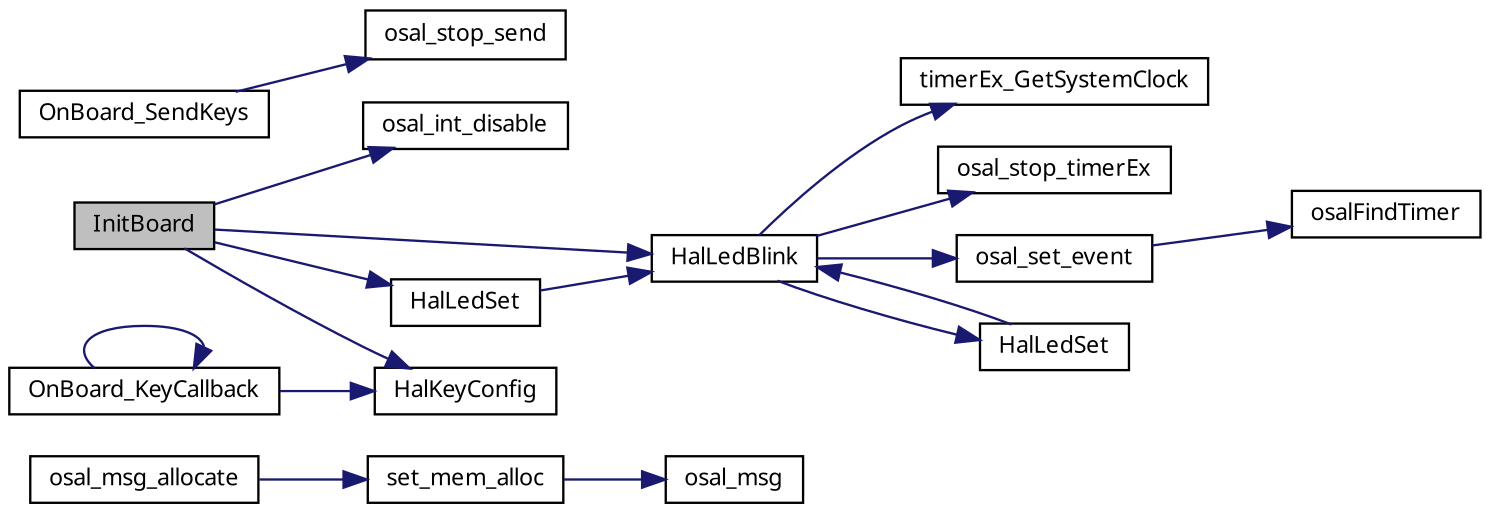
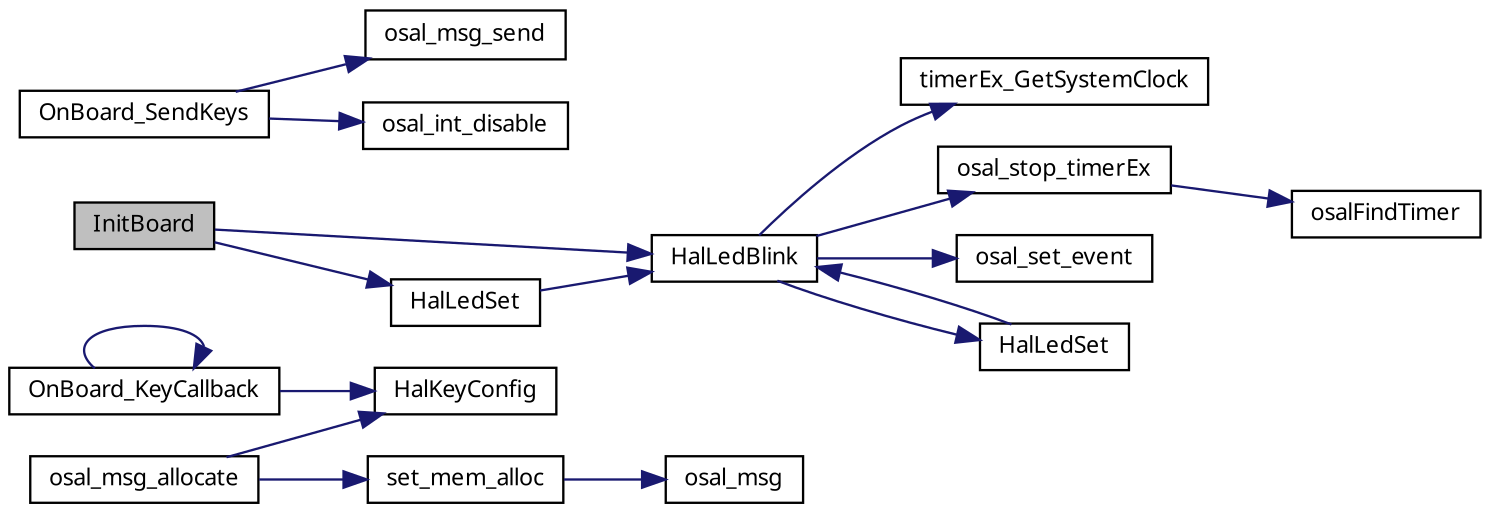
node "osal_stop_send": label "osal_stop_send" -> "osal_msg_send"
edge "InitBoard" -> "osal_int_disable": now "OnBoard_SendKeys" -> "osal_int_disable"
edge "osal_set_event" -> "osalFindTimer": now "osal_stop_timerEx" -> "osalFindTimer"
edge "InitBoard" -> "HalKeyConfig": now "osal_msg_allocate" -> "HalKeyConfig"
